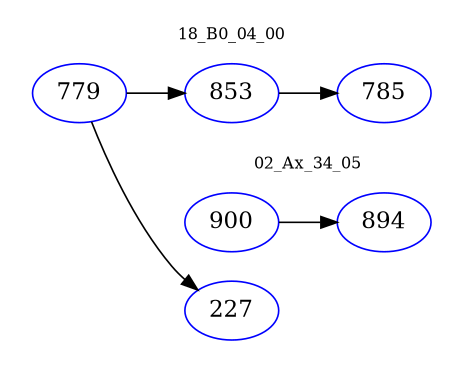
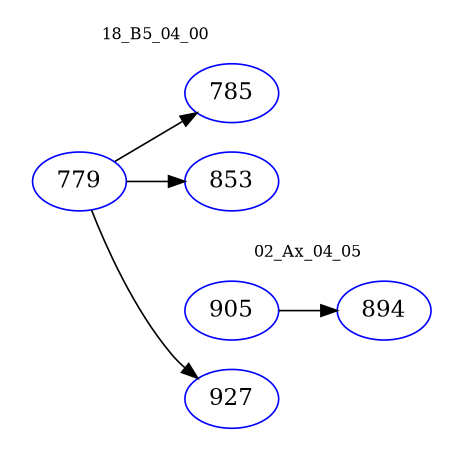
cluster "18_B0_04_00": label "18_B0_04_00" -> "18_B5_04_00"
edge "853" -> "785": now "779" -> "785"
cluster "02_Ax_34_05": label "02_Ax_34_05" -> "02_Ax_04_05"
node "900": label "900" -> "905"
node "227": label "227" -> "927"
